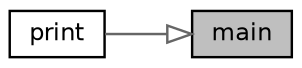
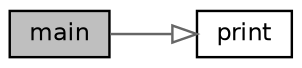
edge "print" -> "main": reversed
